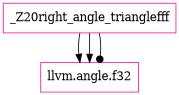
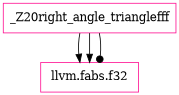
node "llvm.angle.f32": label "llvm.angle.f32" -> "llvm.fabs.f32"
